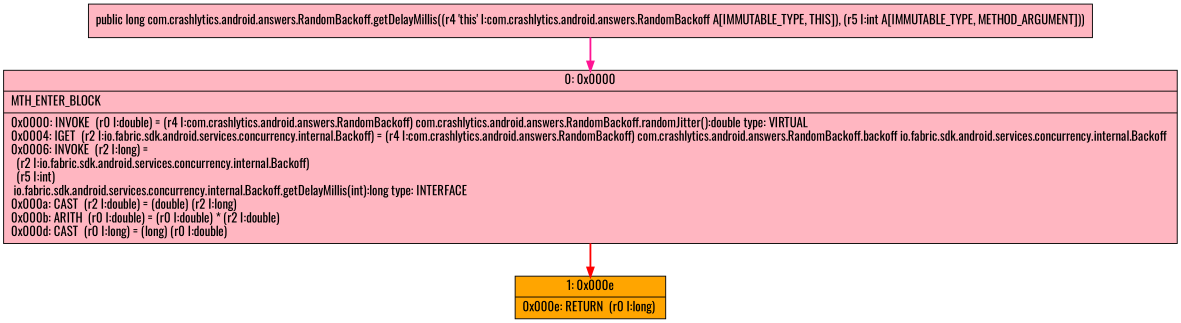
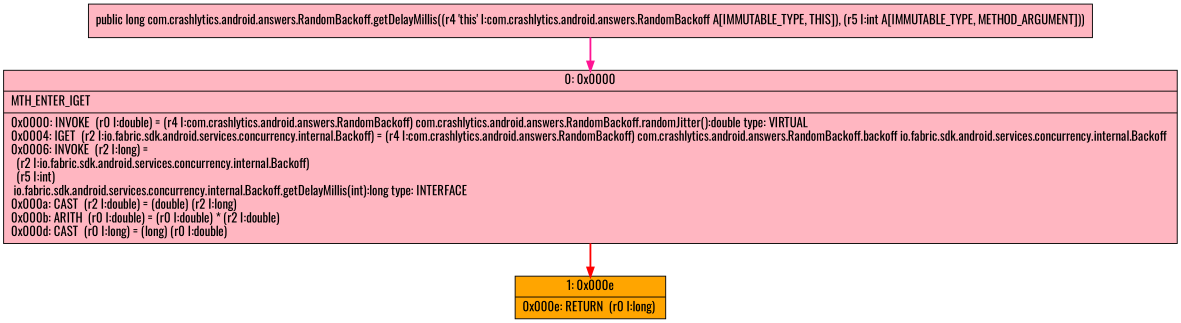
node "0: 0x0000": text "MTH_ENTER_BLOCK" -> "MTH_ENTER_IGET"
